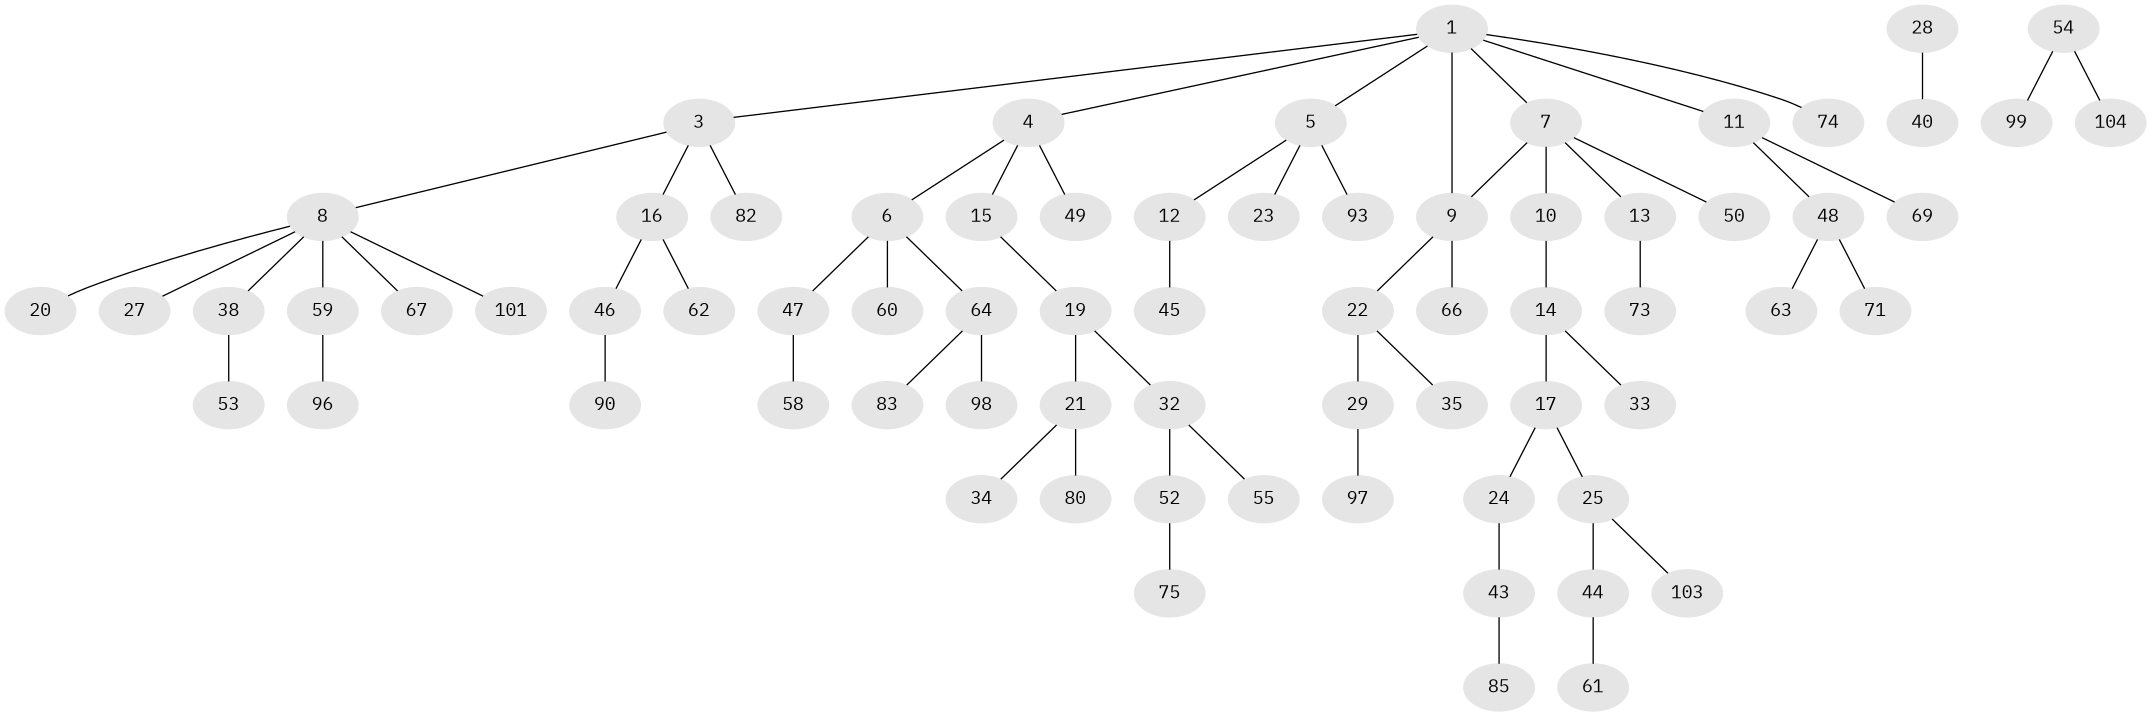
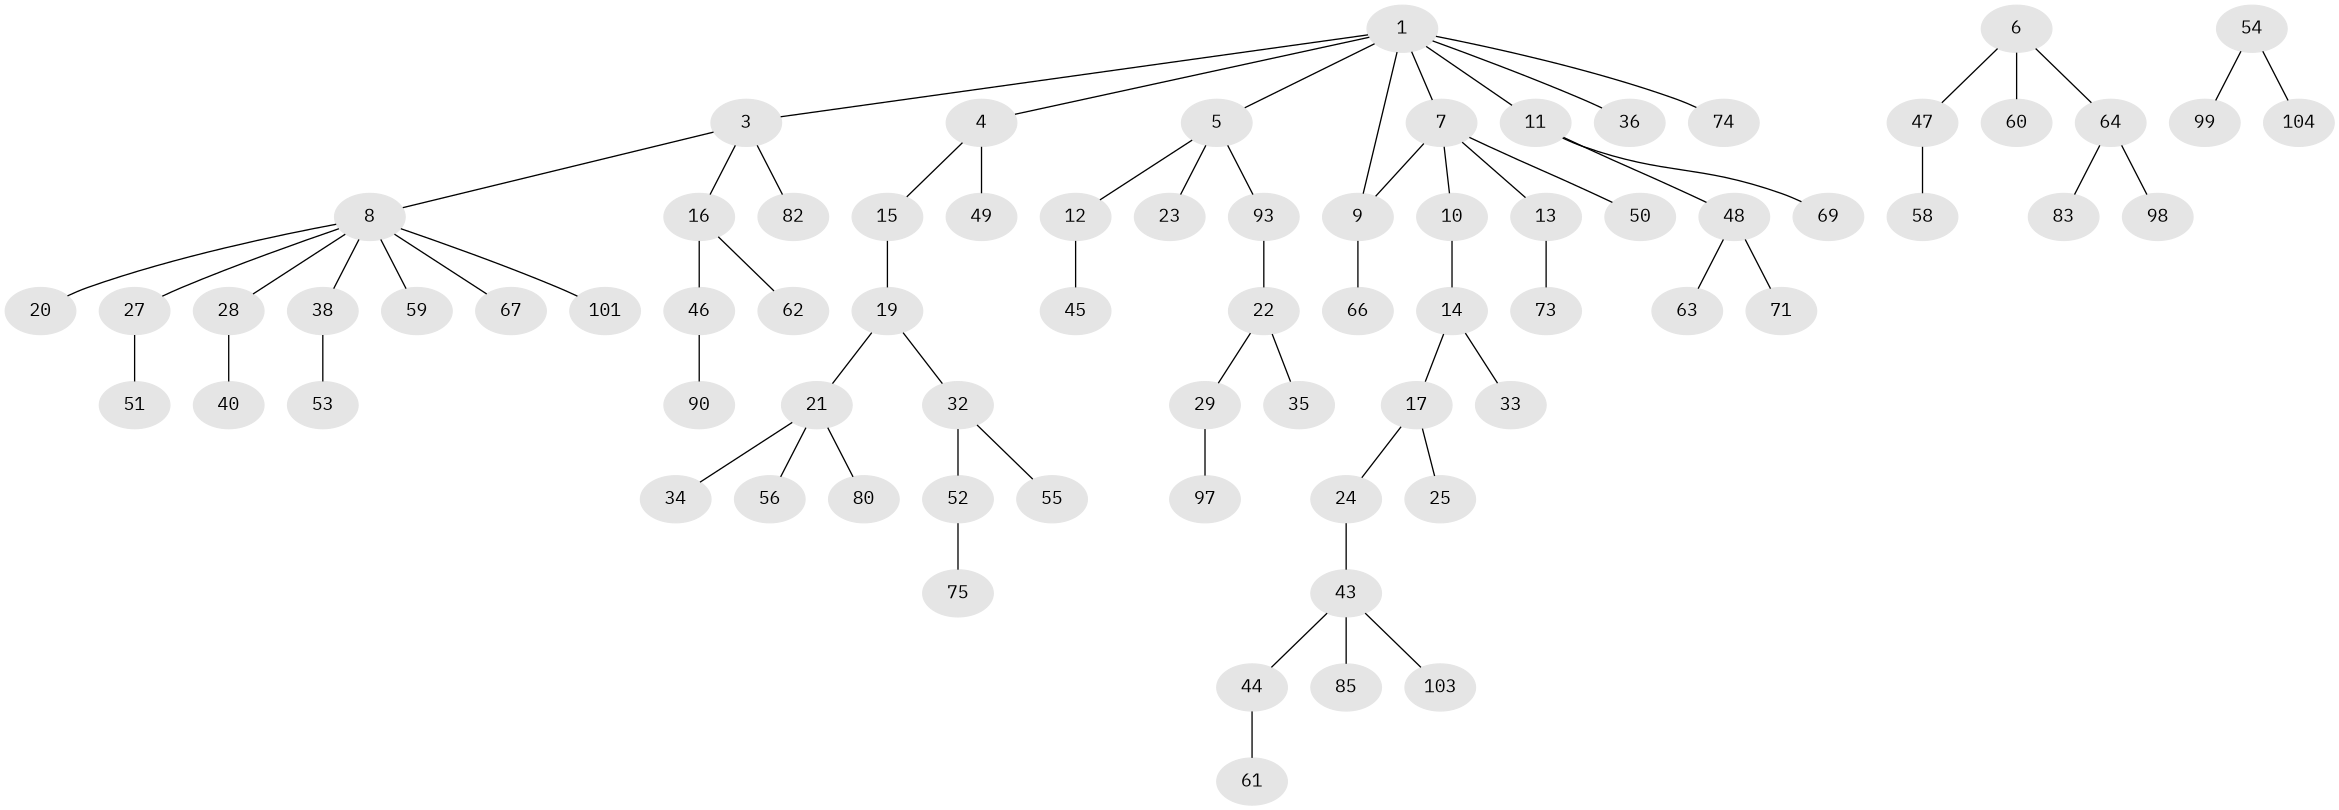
node "36": added
edge "4" -- "6": removed
edge "8" -- "28": added
edge "9" -- "22": now "93" -- "22"
node "51": added
node "96": removed
node "56": added
edge "25" -- "44": now "43" -- "44"
edge "25" -- "103": now "43" -- "103"
